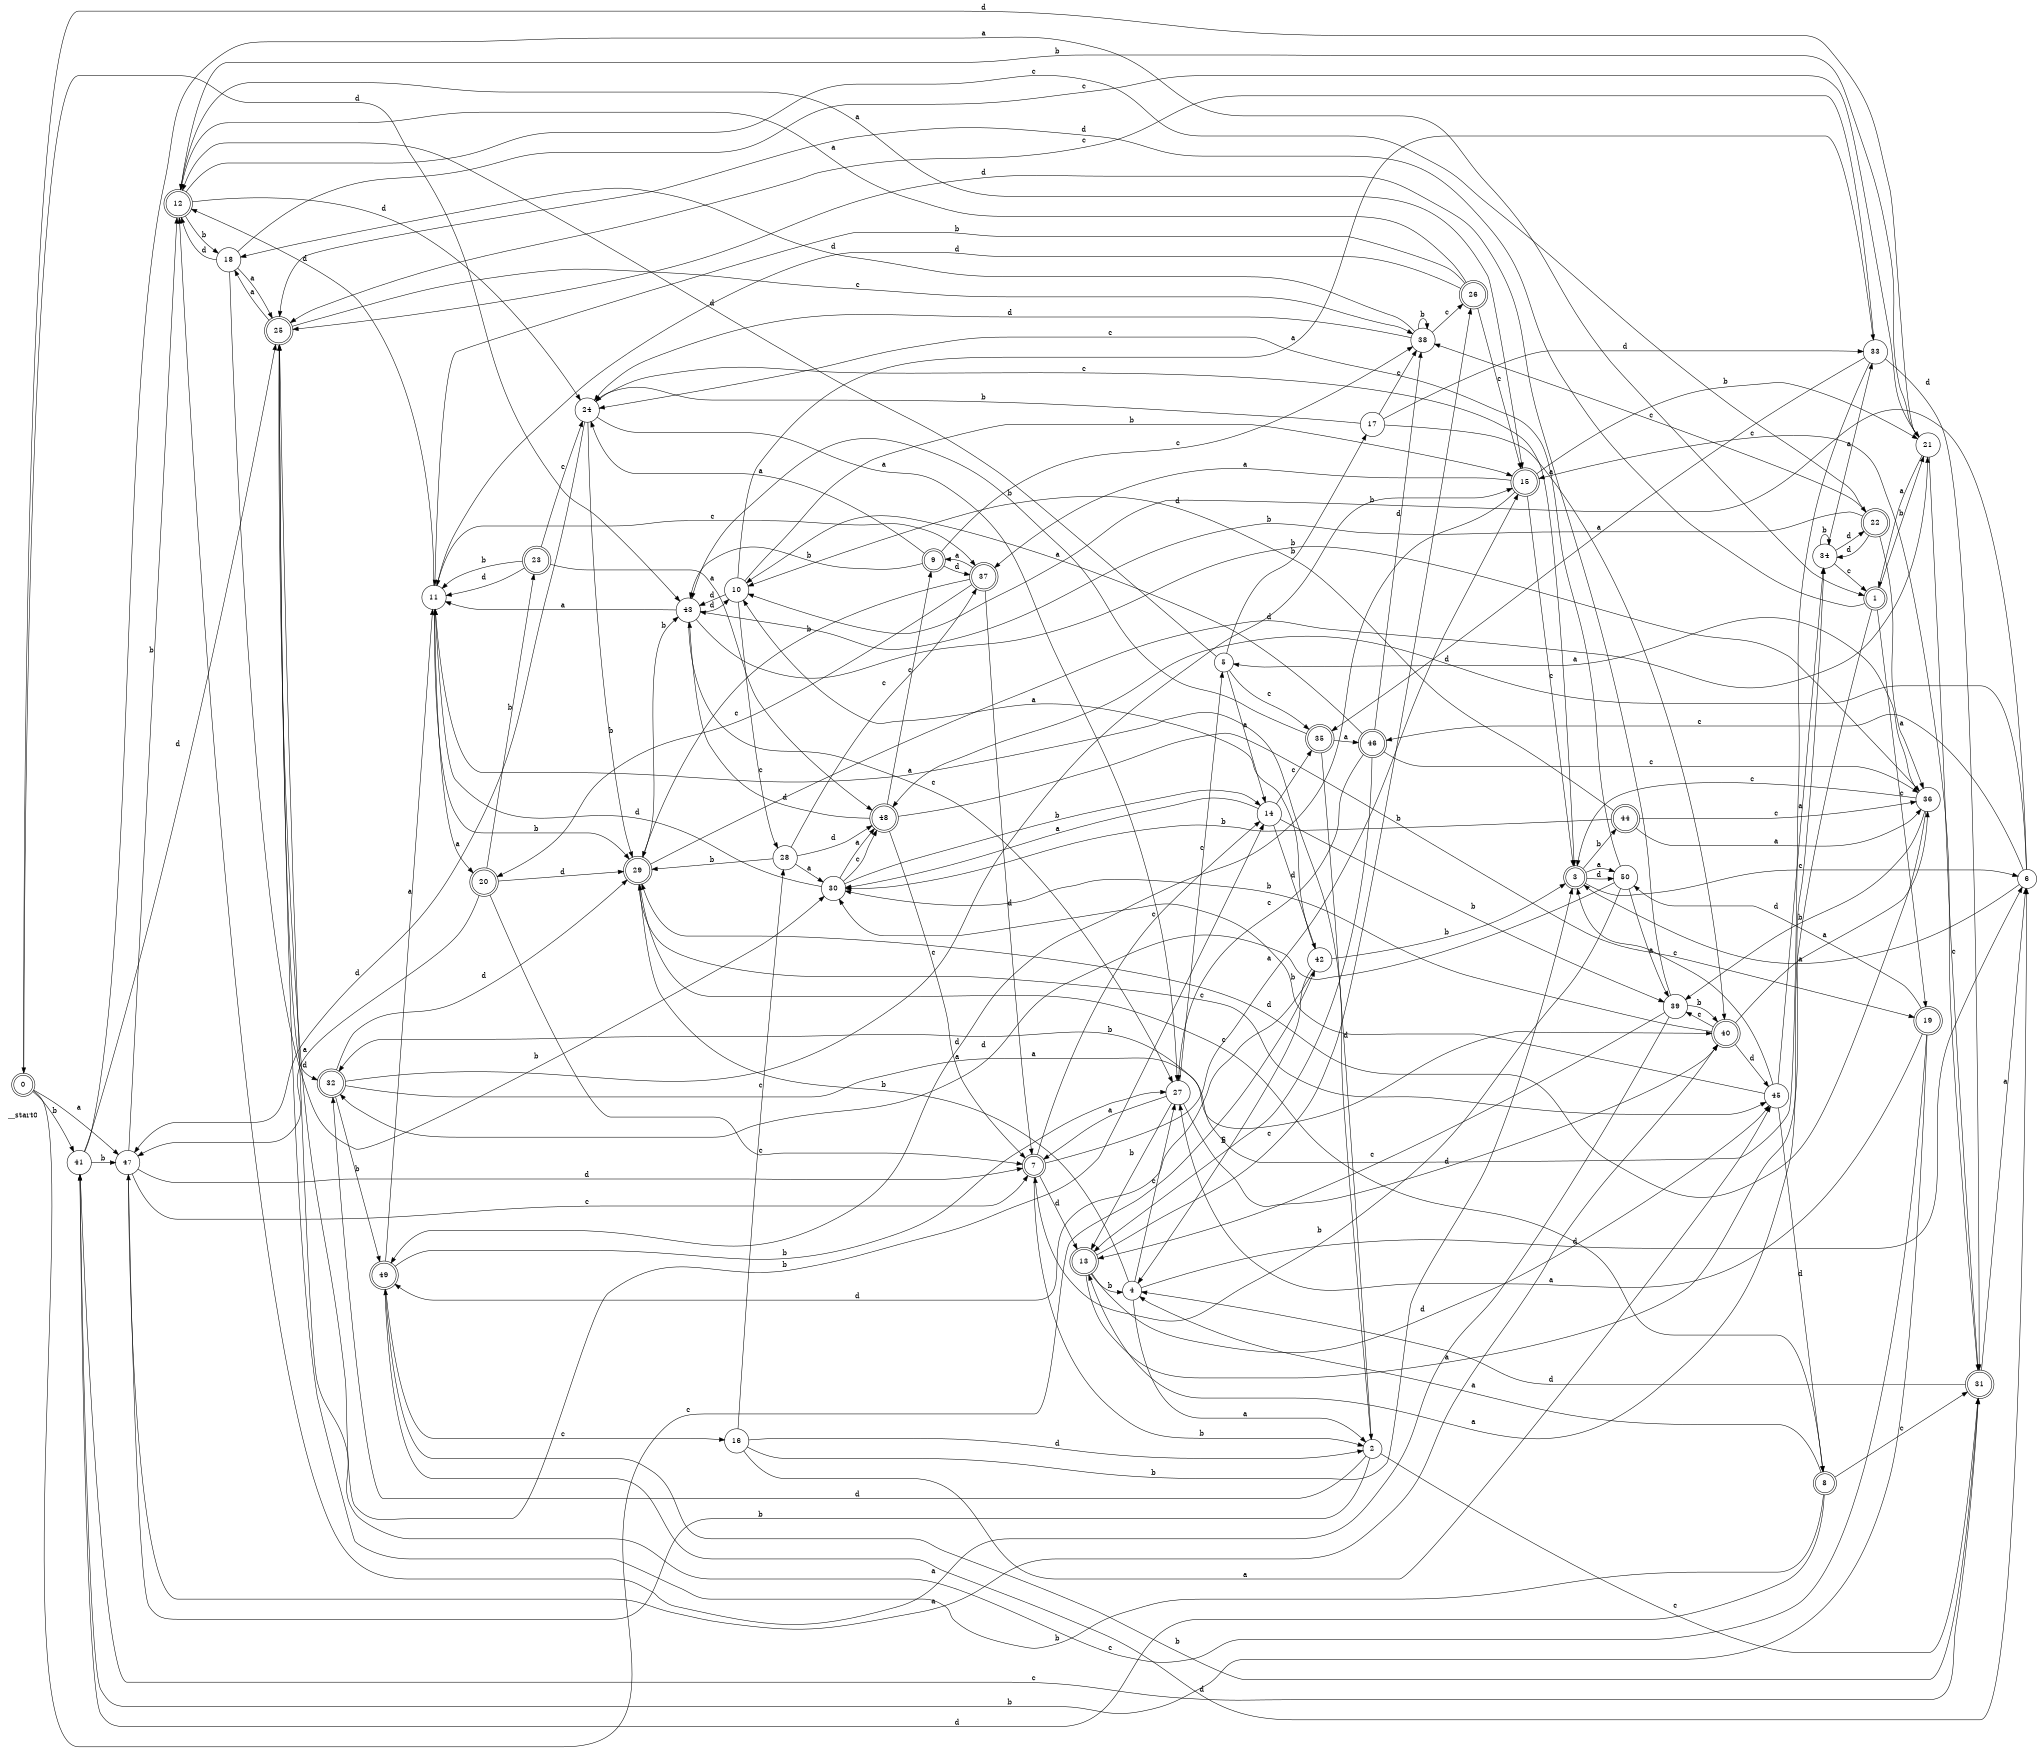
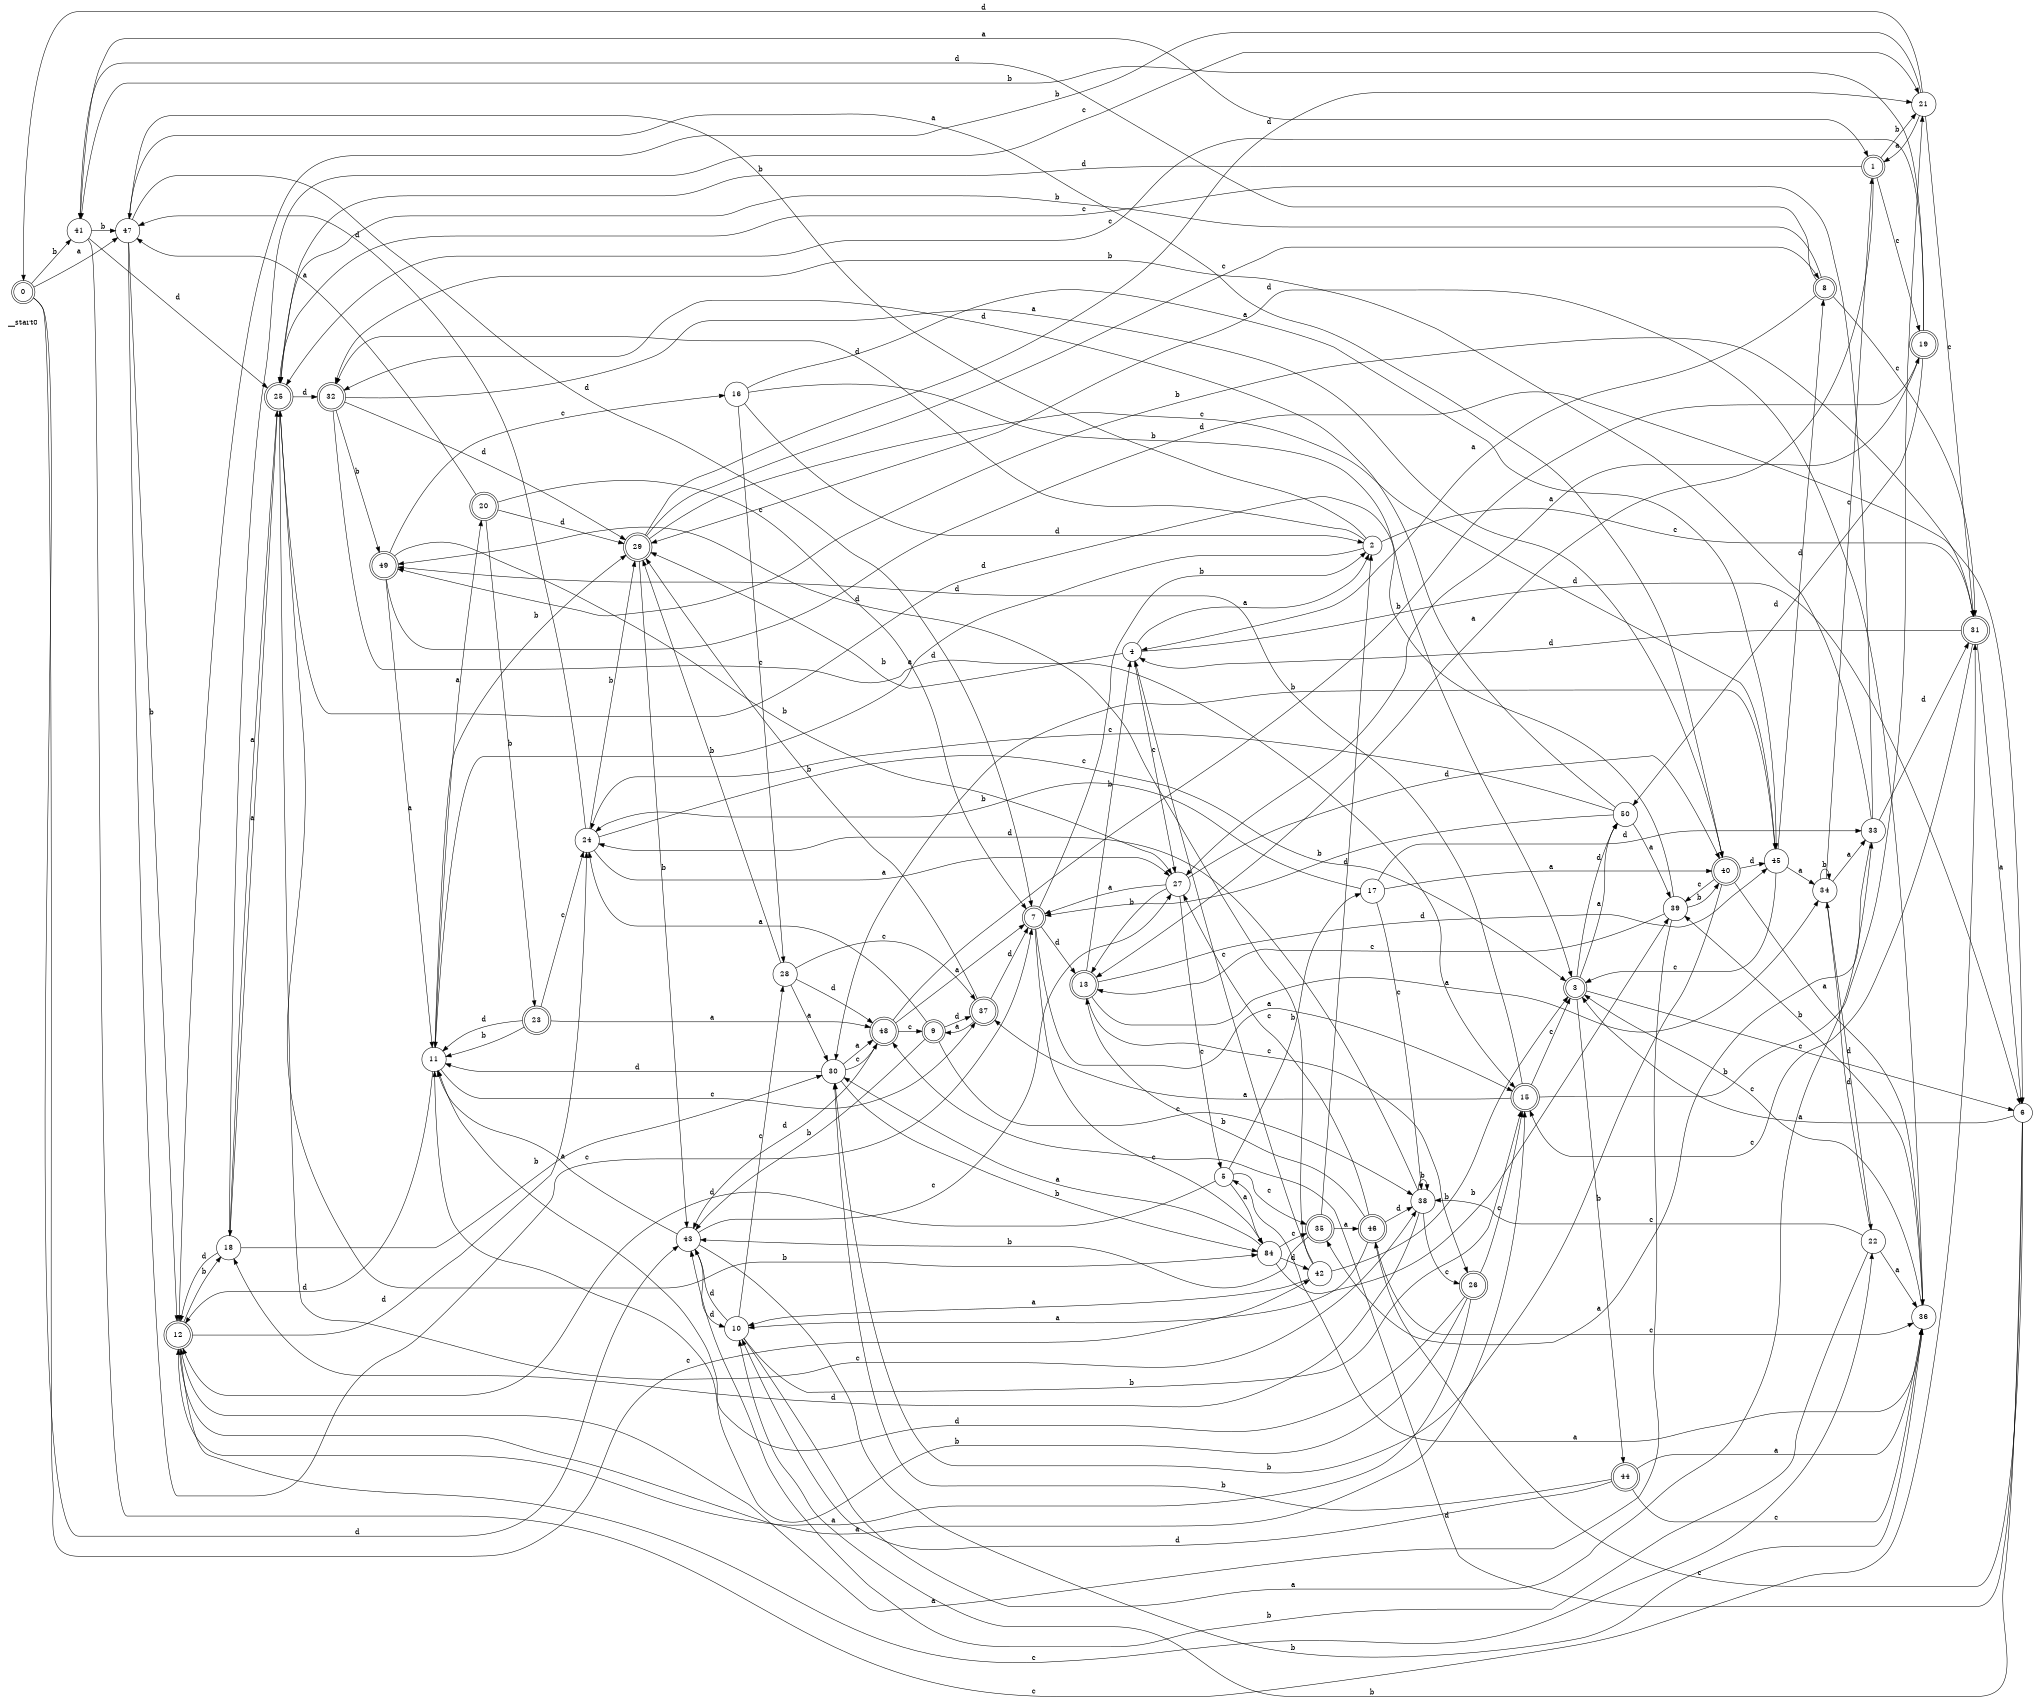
node "22": shape doublecircle -> circle
edge "37" -> "20": removed, label "c"
node "14": label "14" -> "84"
edge "32" -> "15": label "c" -> "d"
